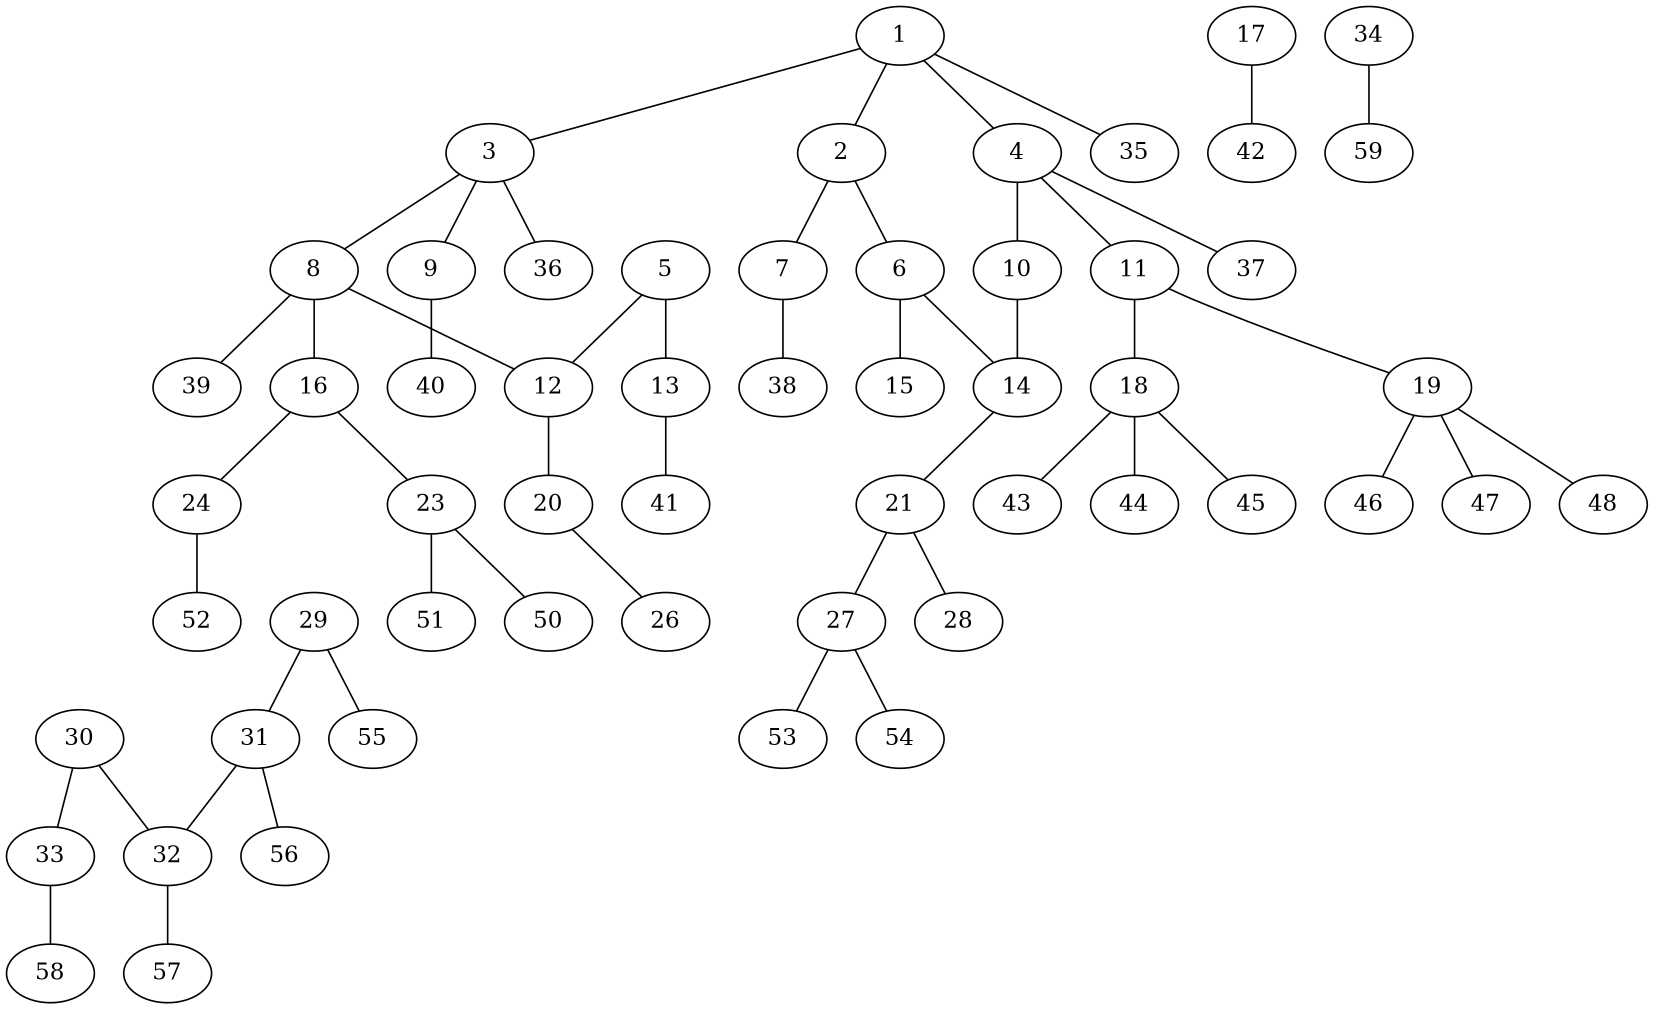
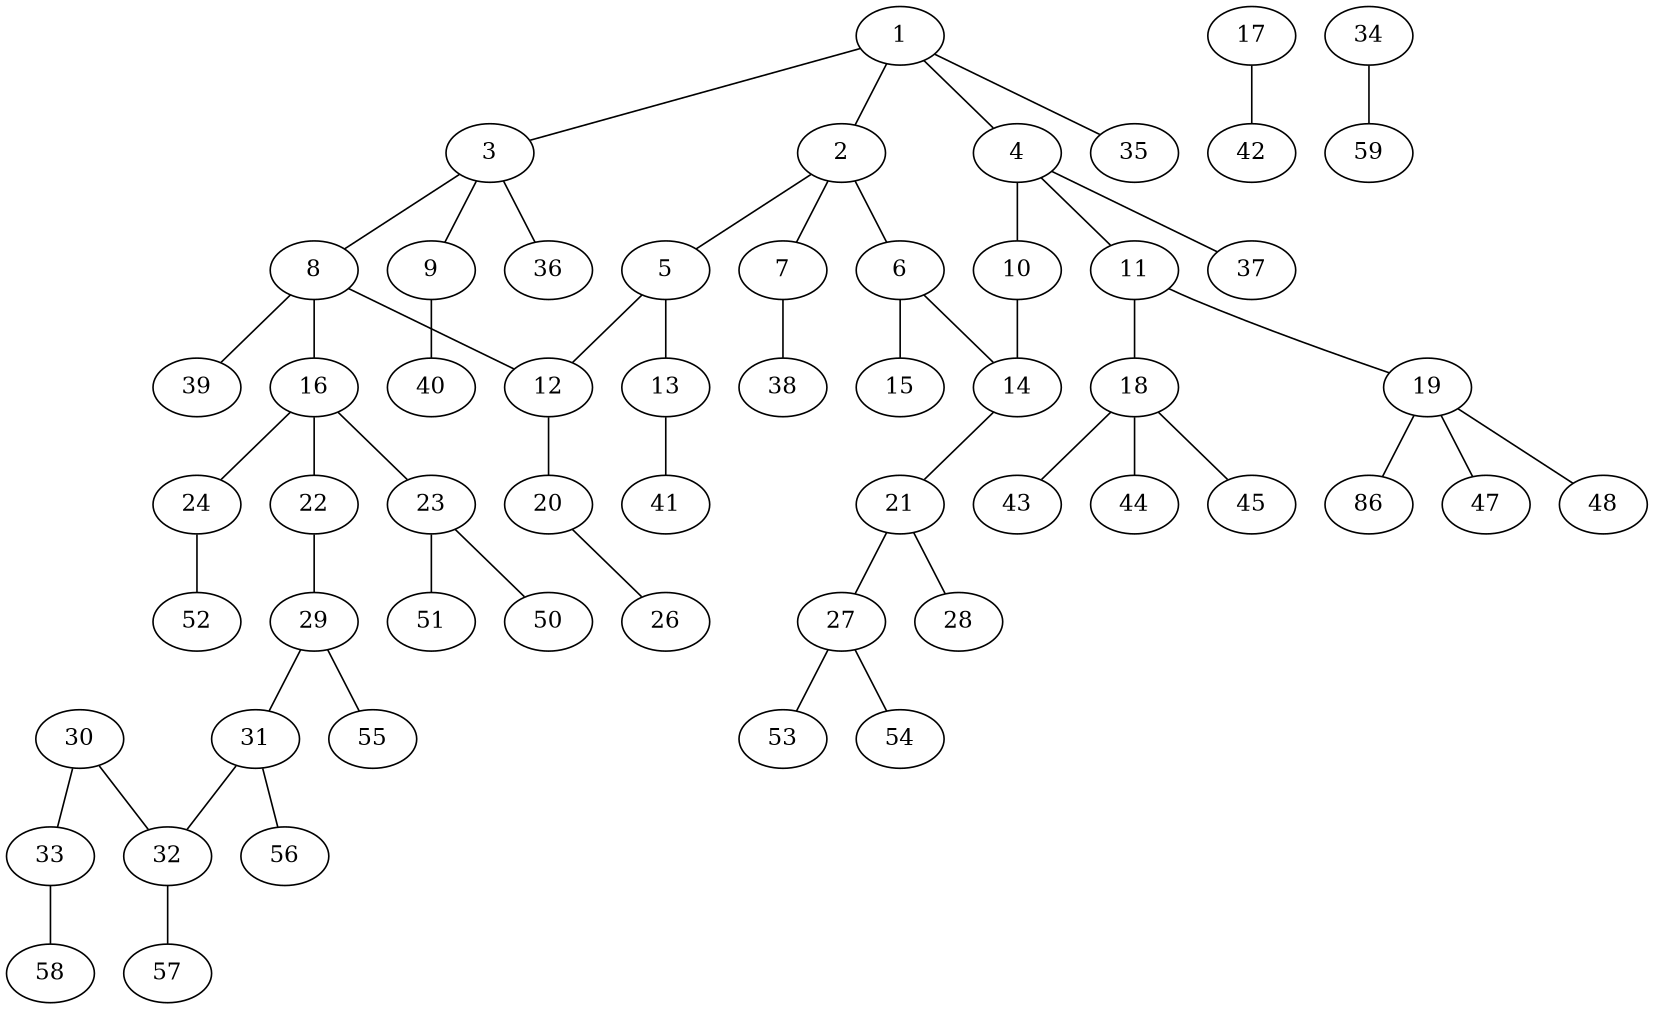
edge "2" -- "5": added
node "22": added
node "46": label "46" -> "86"
